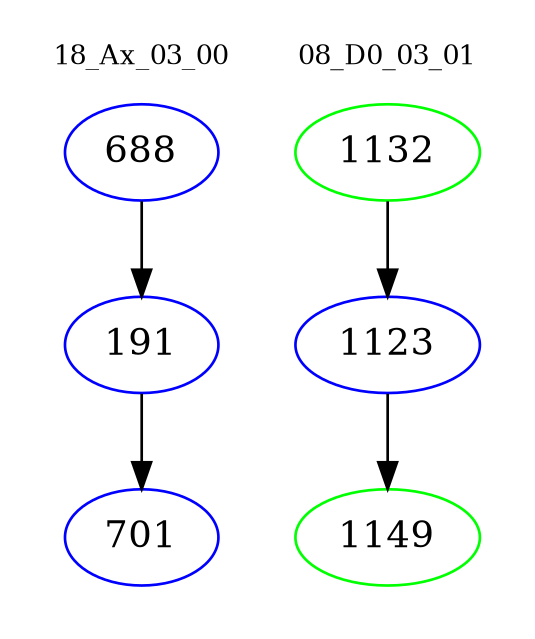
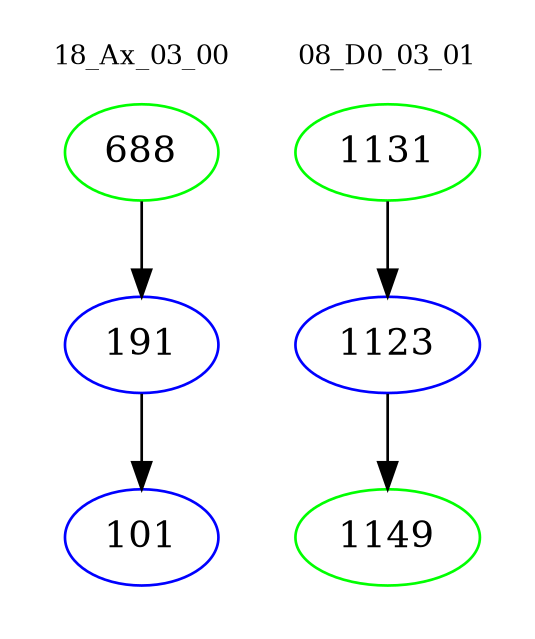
node "688": color blue -> green
node "1132": label "1132" -> "1131"
node "701": label "701" -> "101"
